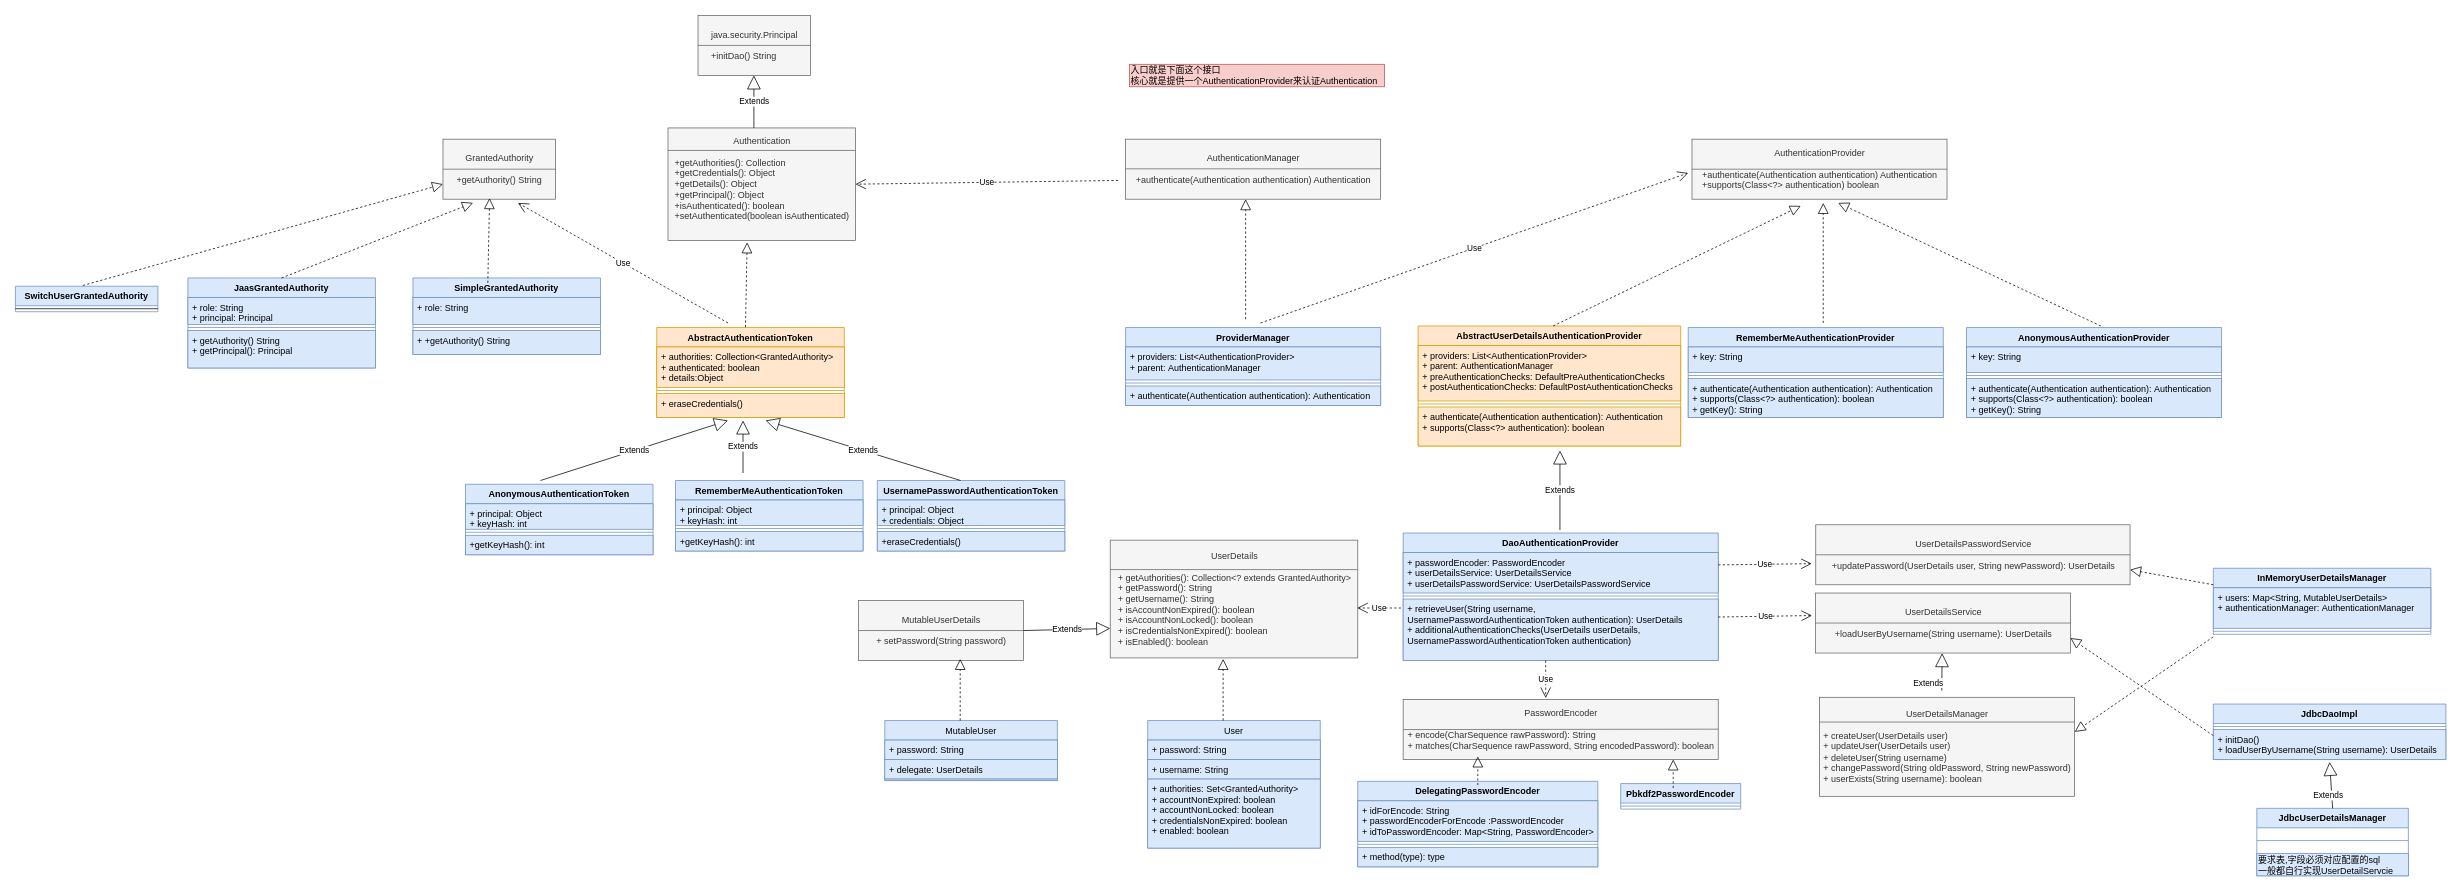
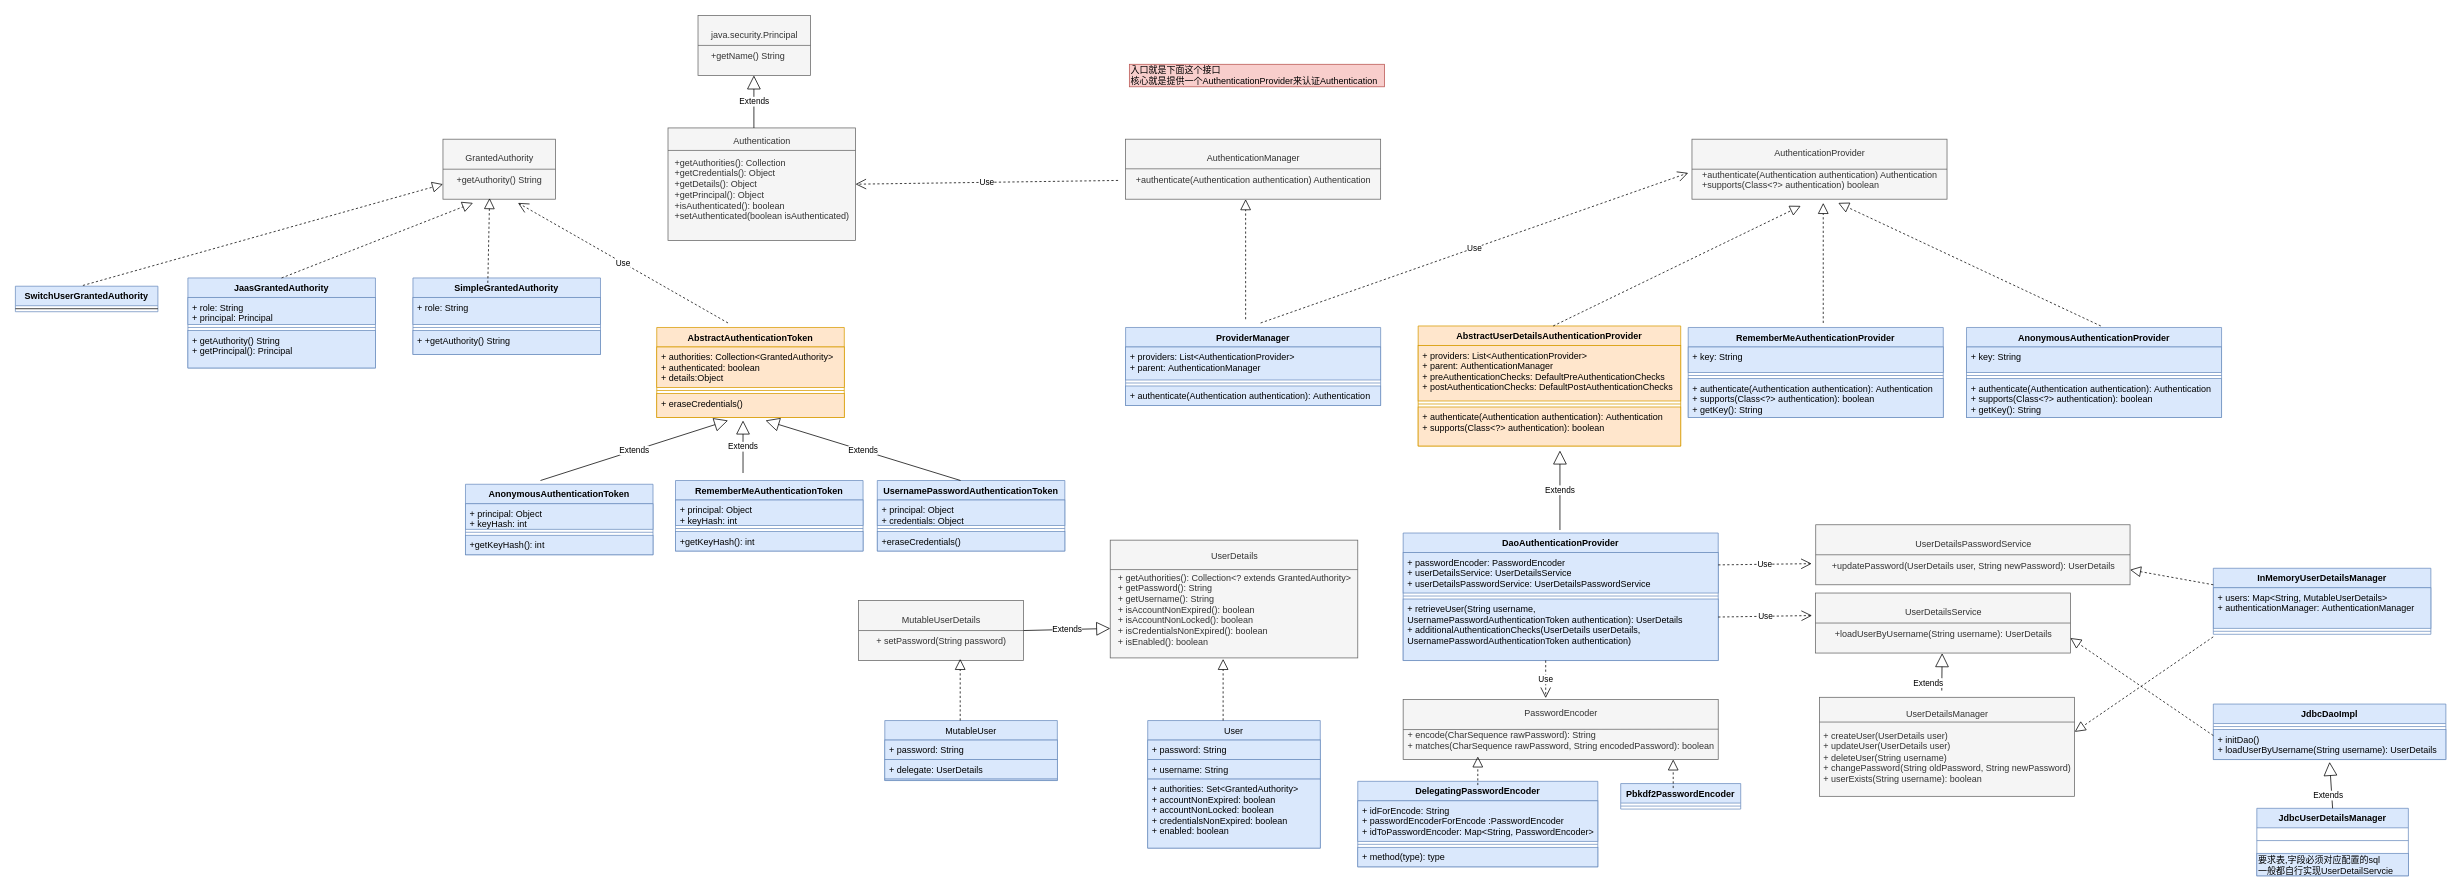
node "java.security.Principal +initDao() String": label "java.security.Principal +initDao() String" -> "java.security.Principal +getName() String"
edge "AbstractAuthenticationToken" -> "Authentication +getAuthorities(): Collection +getCredentials(): Object +getDetails(): Object +getPrincipal(): Object +isAuthenticated(): boolean +setAuthenticated(boolean isAuthenticated)": removed
edge "+ retrieveUser(String username, UsernamePasswordAuthenticationToken authentication): UserDetails + additionalAuthenticationChecks(UserDetails userDetails, UsernamePasswordAuthenticationToken authentication)" -> "UserDetails + getAuthorities(): Collection<? extends GrantedAuthority> + getPassword(): String + getUsername(): String + isAccountNonExpired(): boolean + isAccountNonLocked(): boolean + isCredentialsNonExpired(): boolean + isEnabled(): boolean": removed, label "Use"
